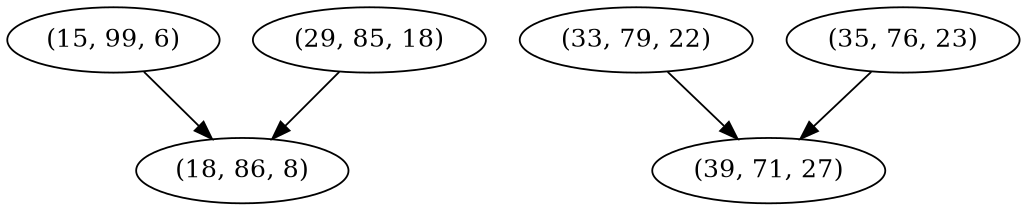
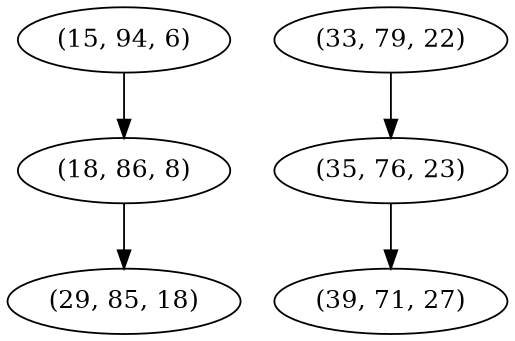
node "(15, 99, 6)": label "(15, 99, 6)" -> "(15, 94, 6)"
edge "(29, 85, 18)" -> "(18, 86, 8)": reversed
edge "(33, 79, 22)" -> "(39, 71, 27)": now "(33, 79, 22)" -> "(35, 76, 23)"
